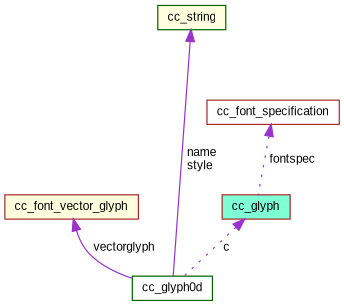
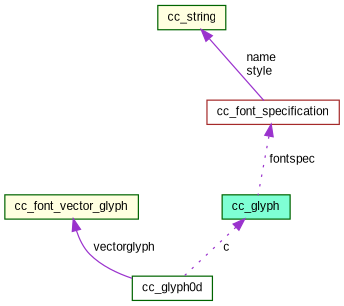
edge "cc_glyph0d" -> "cc_string": now "cc_font_specification" -> "cc_string"
node "cc_font_vector_glyph": color brown -> darkgreen
node "cc_glyph": color brown -> darkgreen
